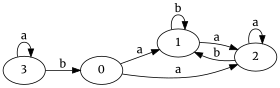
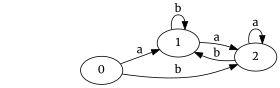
node "3": removed
edge "0" -> "2": label "a" -> "b"
